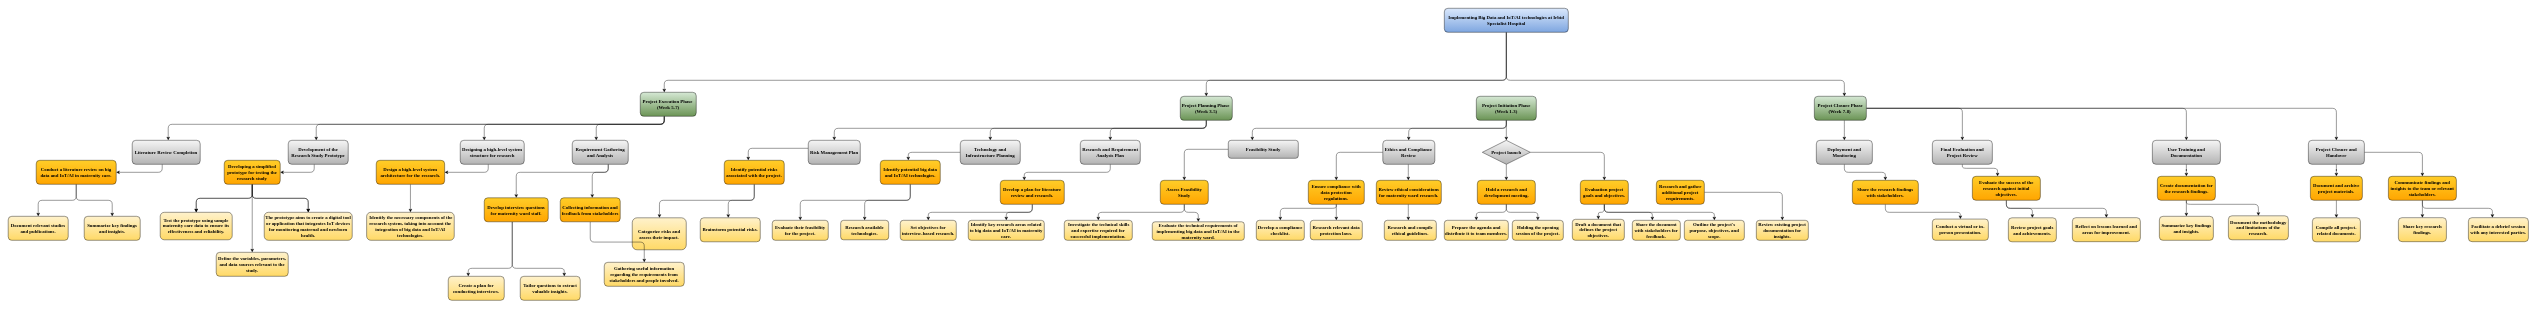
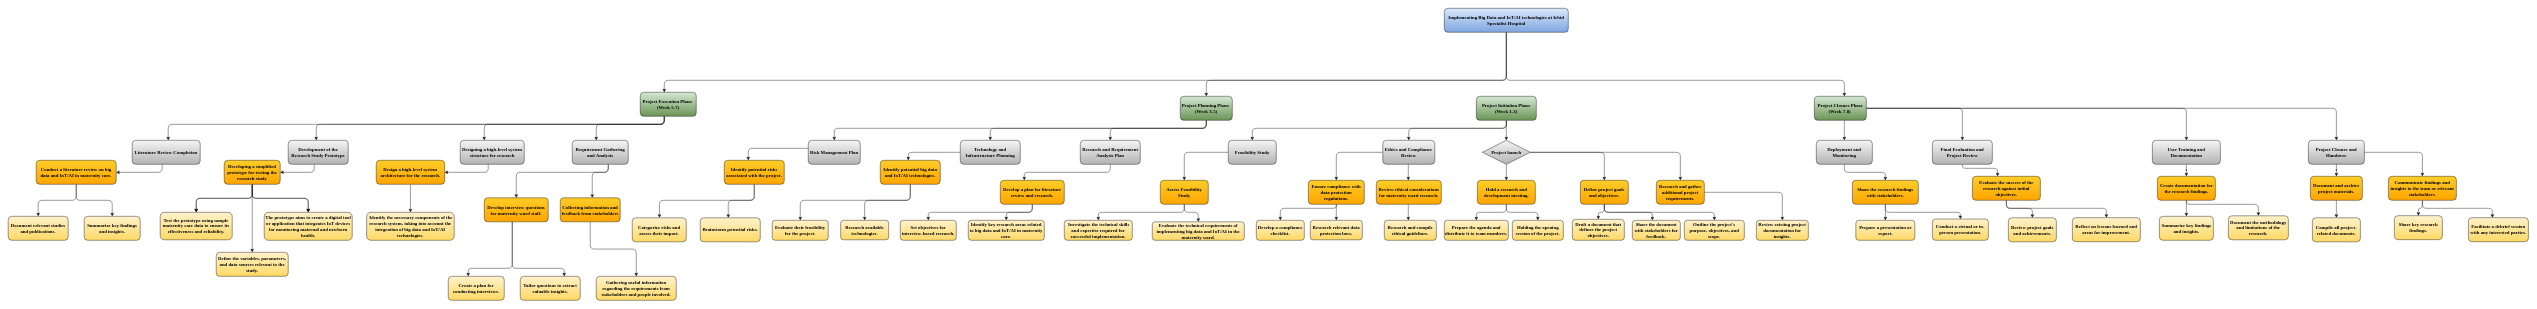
node "Feasibility Study": size 70x18 -> 48x24
edge "Project launch" -> "Research and gather additional project requirements.": added
node "Evaluation project goals and objectives.": label "Evaluation project goals and objectives." -> "Define project goals and objectives."
edge "Share the research findings with stakeholders." -> "Prepare a presentation or report.": added
node "Prepare a presentation or report.": added
node "Share key research findings.": moved (2422, 230) -> (2418, 228)
node "Categorize risks and assess their impact.": size 54x32 -> 54x24
node "Gathering useful information regarding the requirements from stakeholders and people involved.": moved (644, 274) -> (636, 288)
